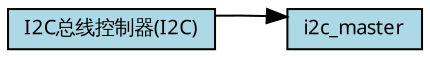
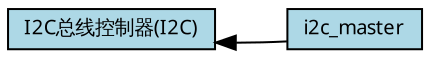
edge "I2C总线控制器(I2C)" -> "i2c_master": reversed
